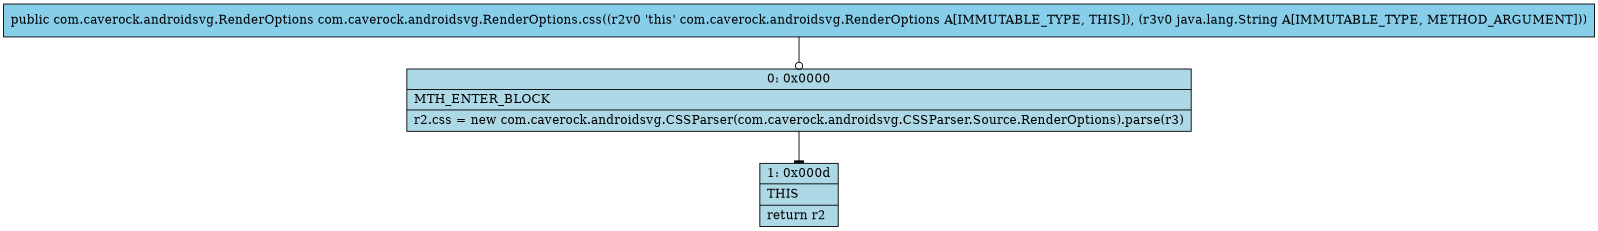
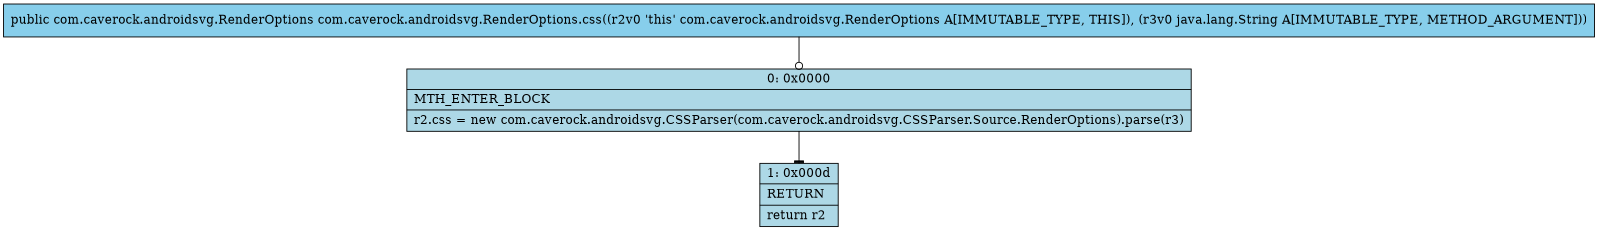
node "1: 0x000d": text "THIS" -> "RETURN"
